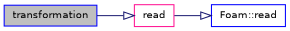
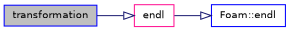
node "read": label "read" -> "endl"
node "Foam::read": label "Foam::read" -> "Foam::endl"
